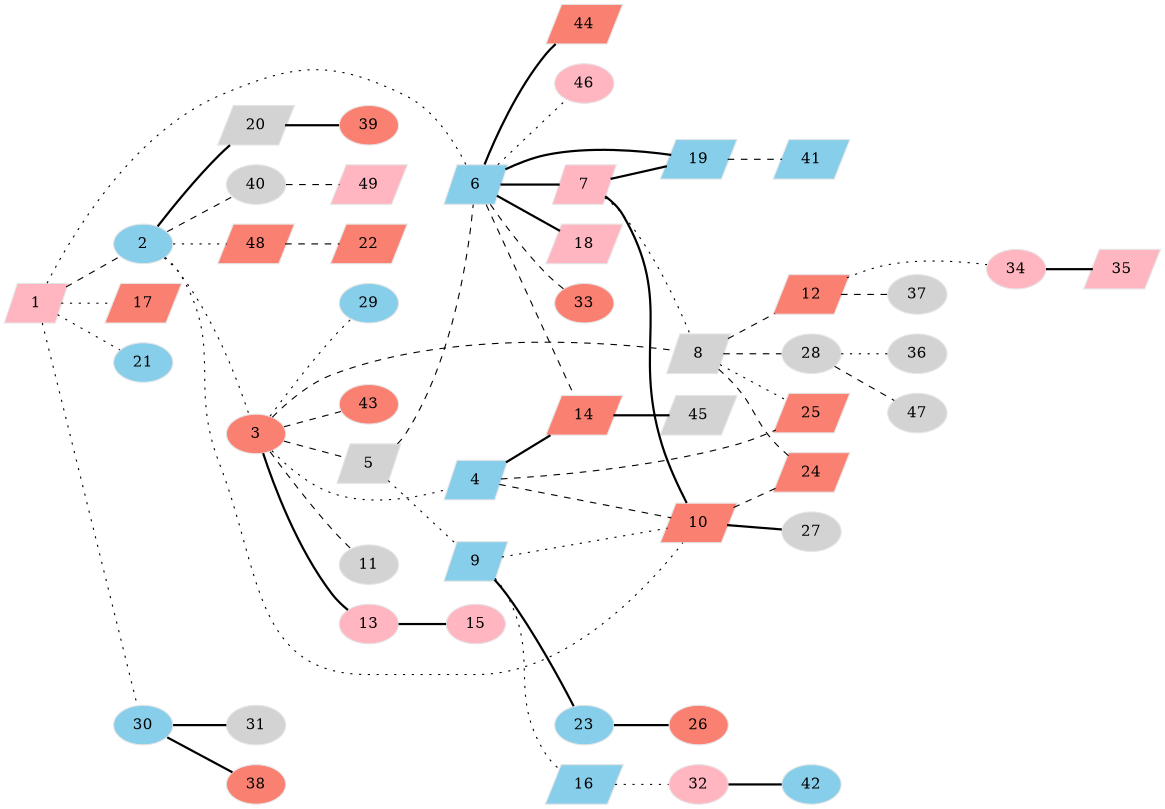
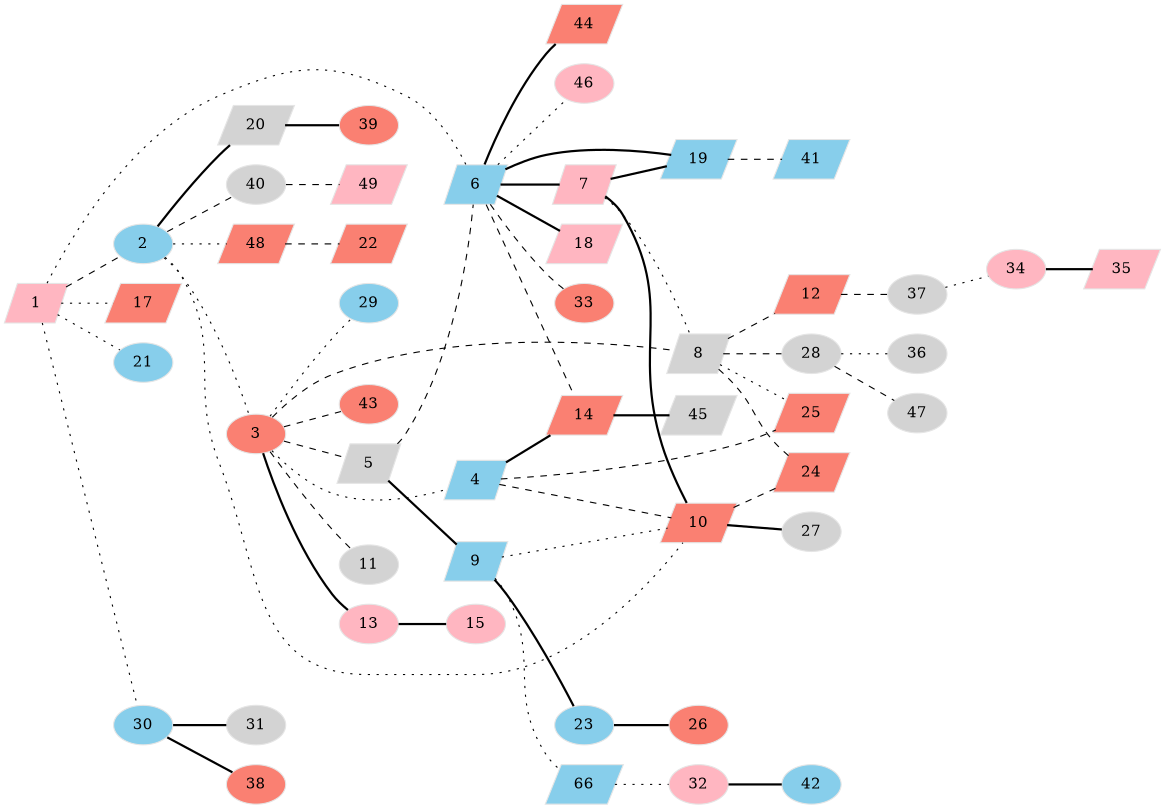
edge "34" -- "12": now "34" -- "37"
edge "5" -- "9": style dotted -> bold
node "16": label "16" -> "66"
